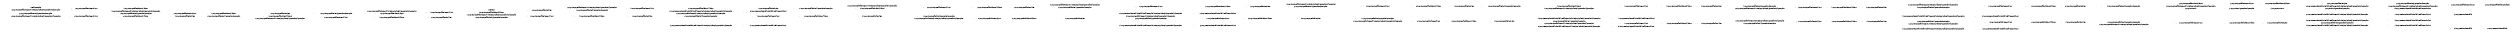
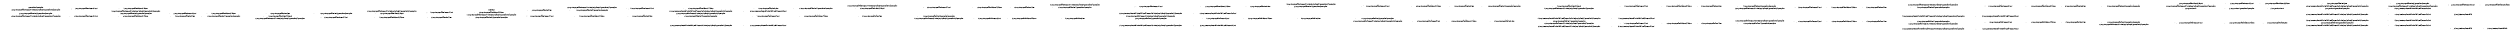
node "1 SSDHead/asymmetric_quantize": label "1 SSDHead/asymmetric_quantize" -> "1 AsymmetricQuantizer/asymmetric_quantize"
